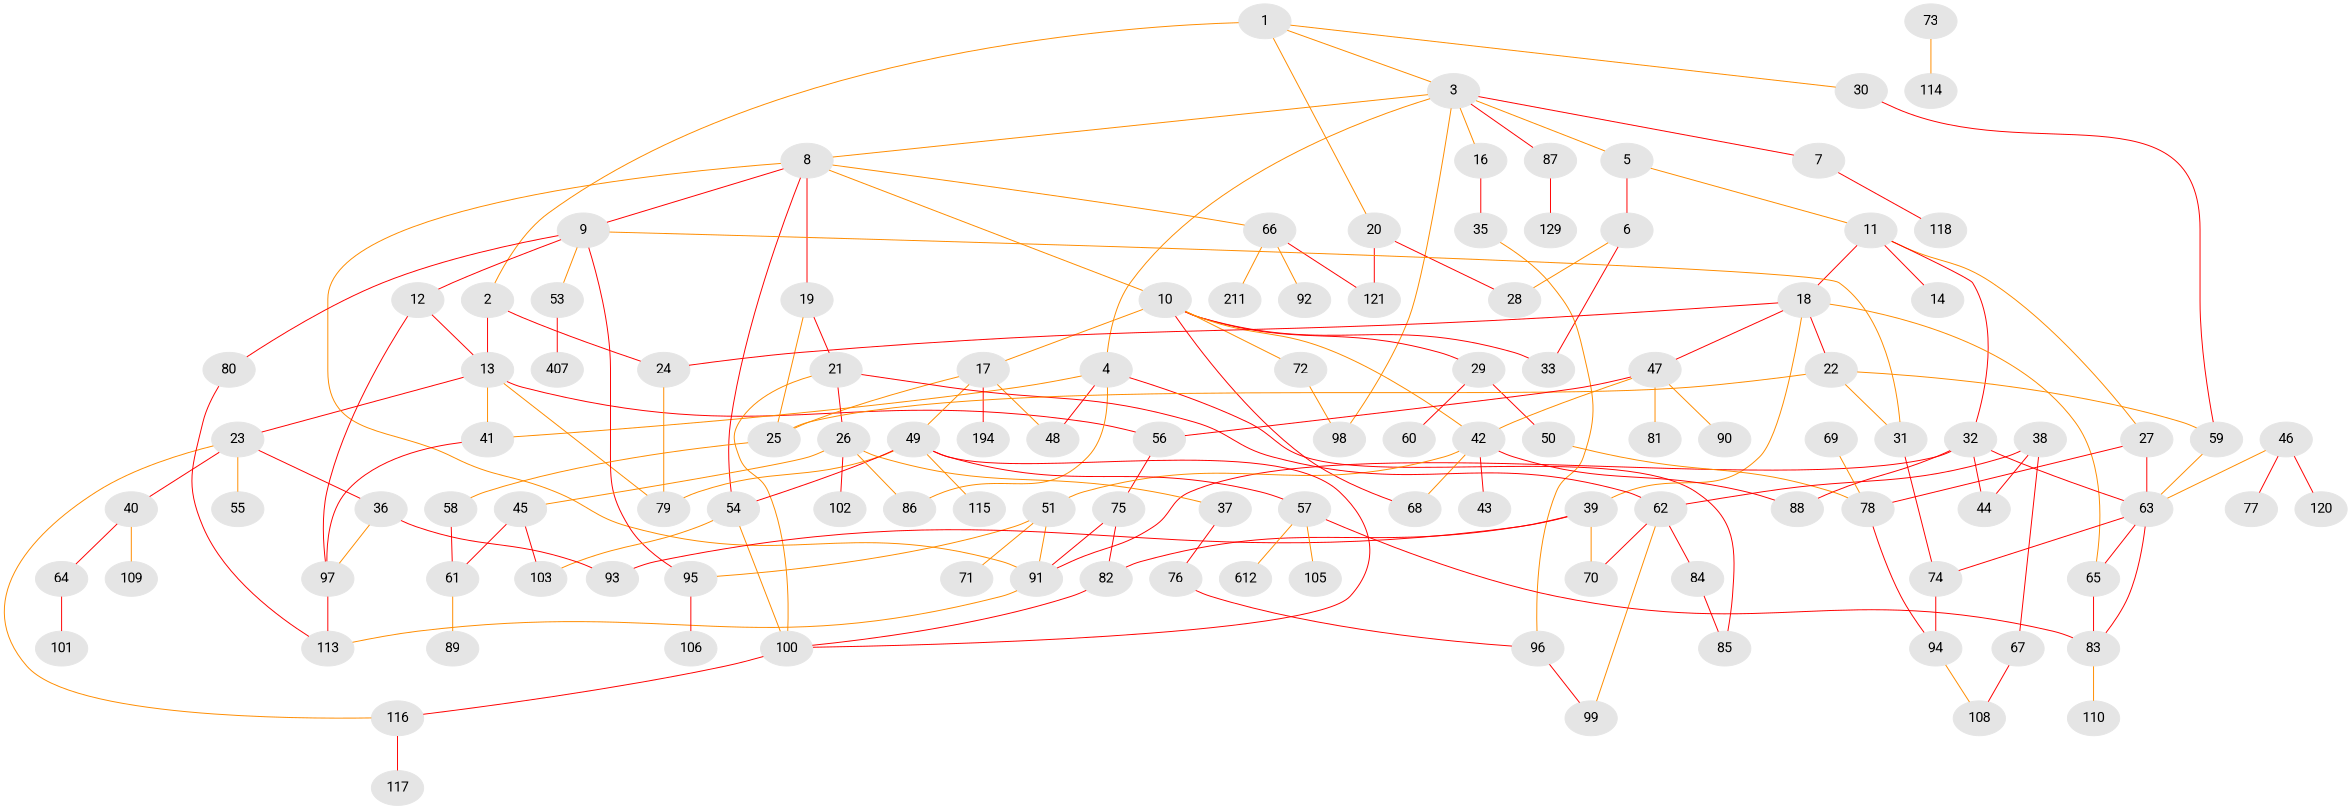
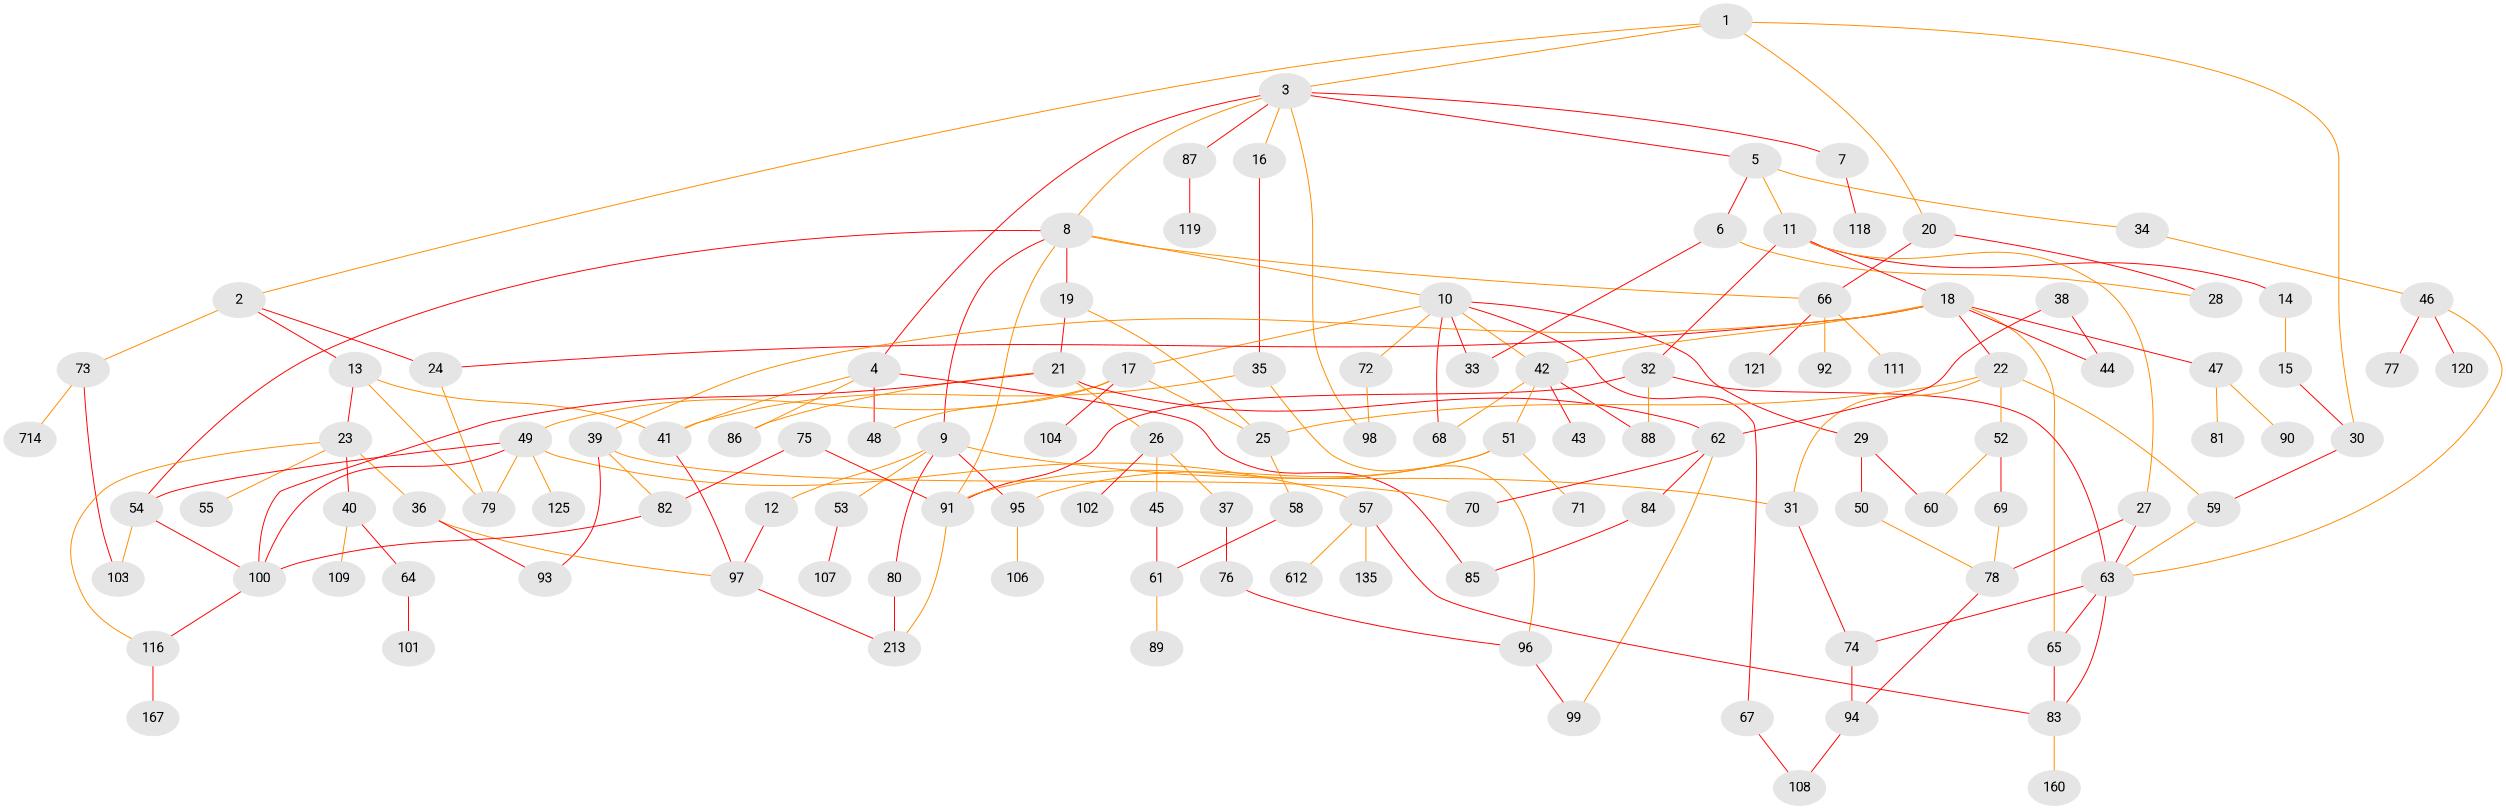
node "114": label "114" -> "714"
edge "3" -- "5": color darkorange -> red
edge "3" -- "4": color darkorange -> red
node "129": label "129" -> "119"
node "34": added
edge "9" -- "12": color red -> darkorange
edge "20" -- "121": now "20" -- "66"
node "211": label "211" -> "111"
edge "2" -- "73": added
edge "12" -- "13": removed
node "407": label "407" -> "107"
node "15": added
edge "35" -- "41": added
edge "21" -- "26": color red -> darkorange
edge "47" -- "42": now "18" -- "42"
node "194": label "194" -> "104"
node "56": removed
node "52": added
edge "23" -- "36": color red -> darkorange
edge "26" -- "86": now "21" -- "86"
edge "32" -- "88": color red -> darkorange
edge "32" -- "44": now "18" -- "44"
edge "49" -- "57": color red -> darkorange
edge "21" -- "100": color darkorange -> red
node "115": label "115" -> "125"
edge "39" -- "82": color red -> darkorange
edge "38" -- "67": now "10" -- "67"
edge "45" -- "103": now "73" -- "103"
edge "54" -- "100": color darkorange -> red
node "105": label "105" -> "135"
edge "95" -- "106": color red -> darkorange
node "113": label "113" -> "213"
edge "94" -- "108": color darkorange -> red
node "110": label "110" -> "160"
node "117": label "117" -> "167"
